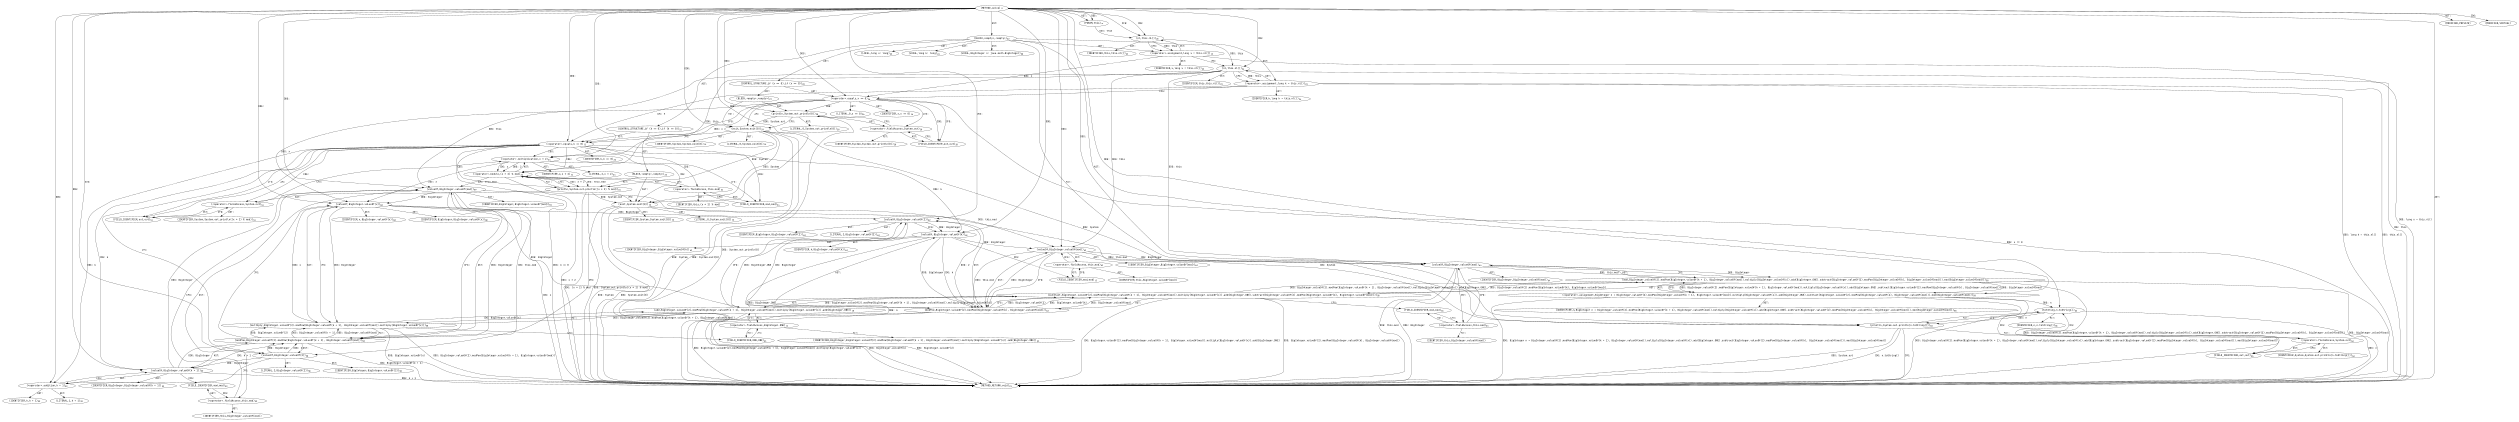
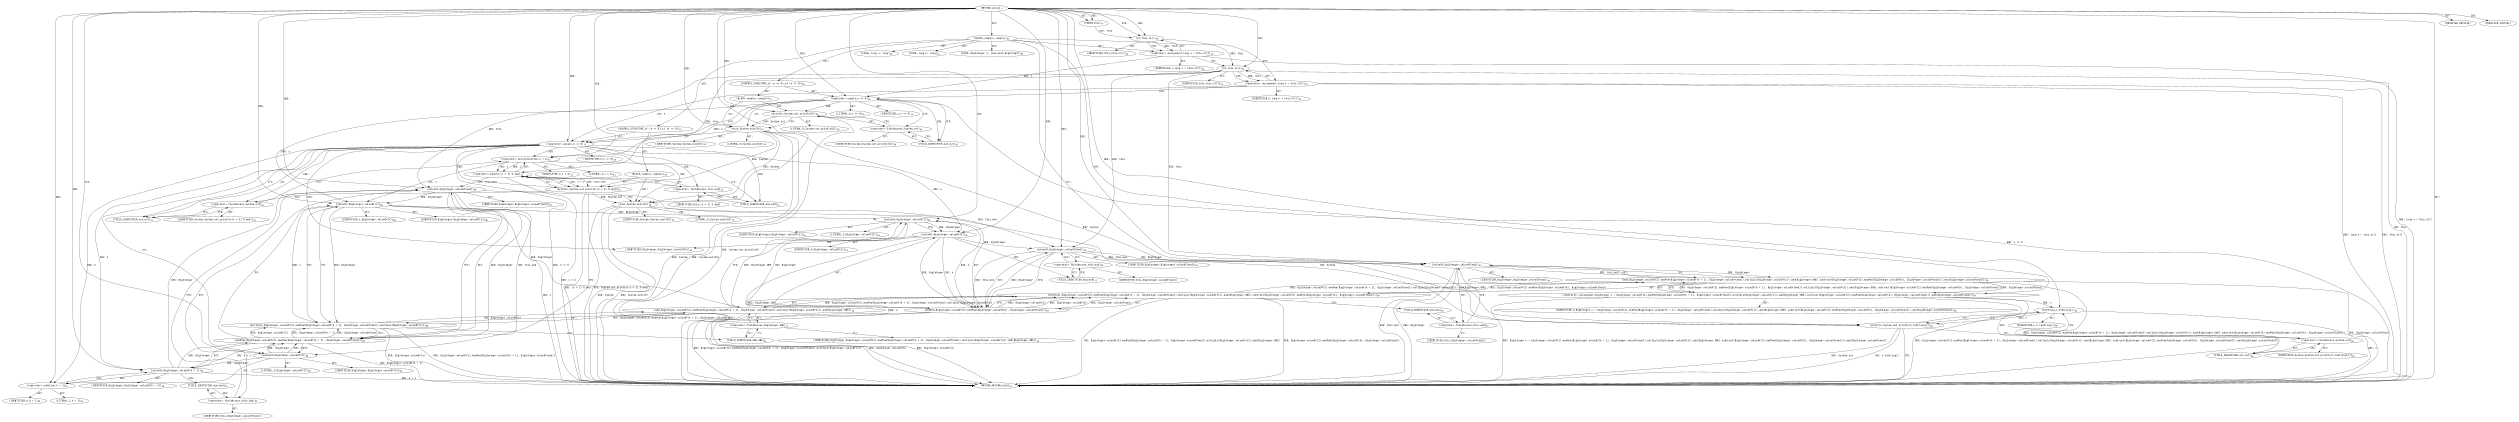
edge "(<operator>.equals,k == 0)" -> "(<operator>.modulo,(x * 2) % mod)": now "(<operator>.equals,k == 0)" -> "(IDENTIFIER,BigInteger,BigInteger.valueOf(k))"
